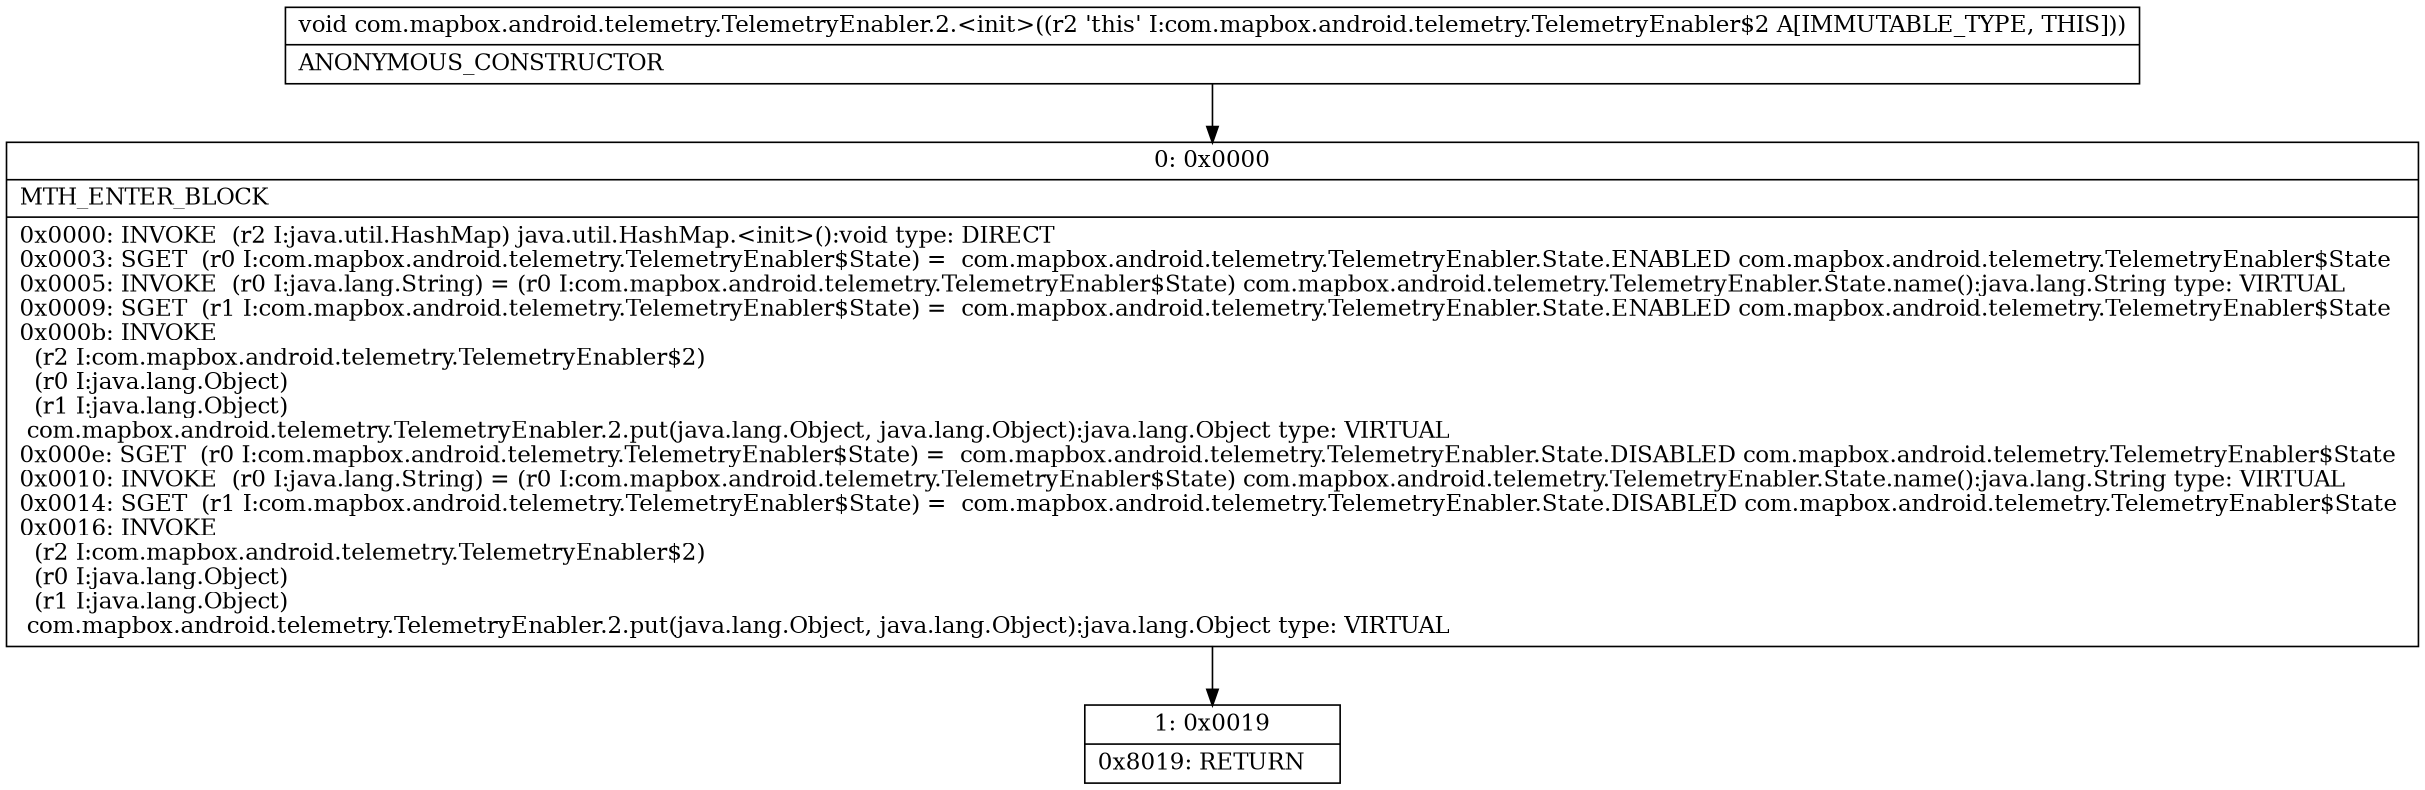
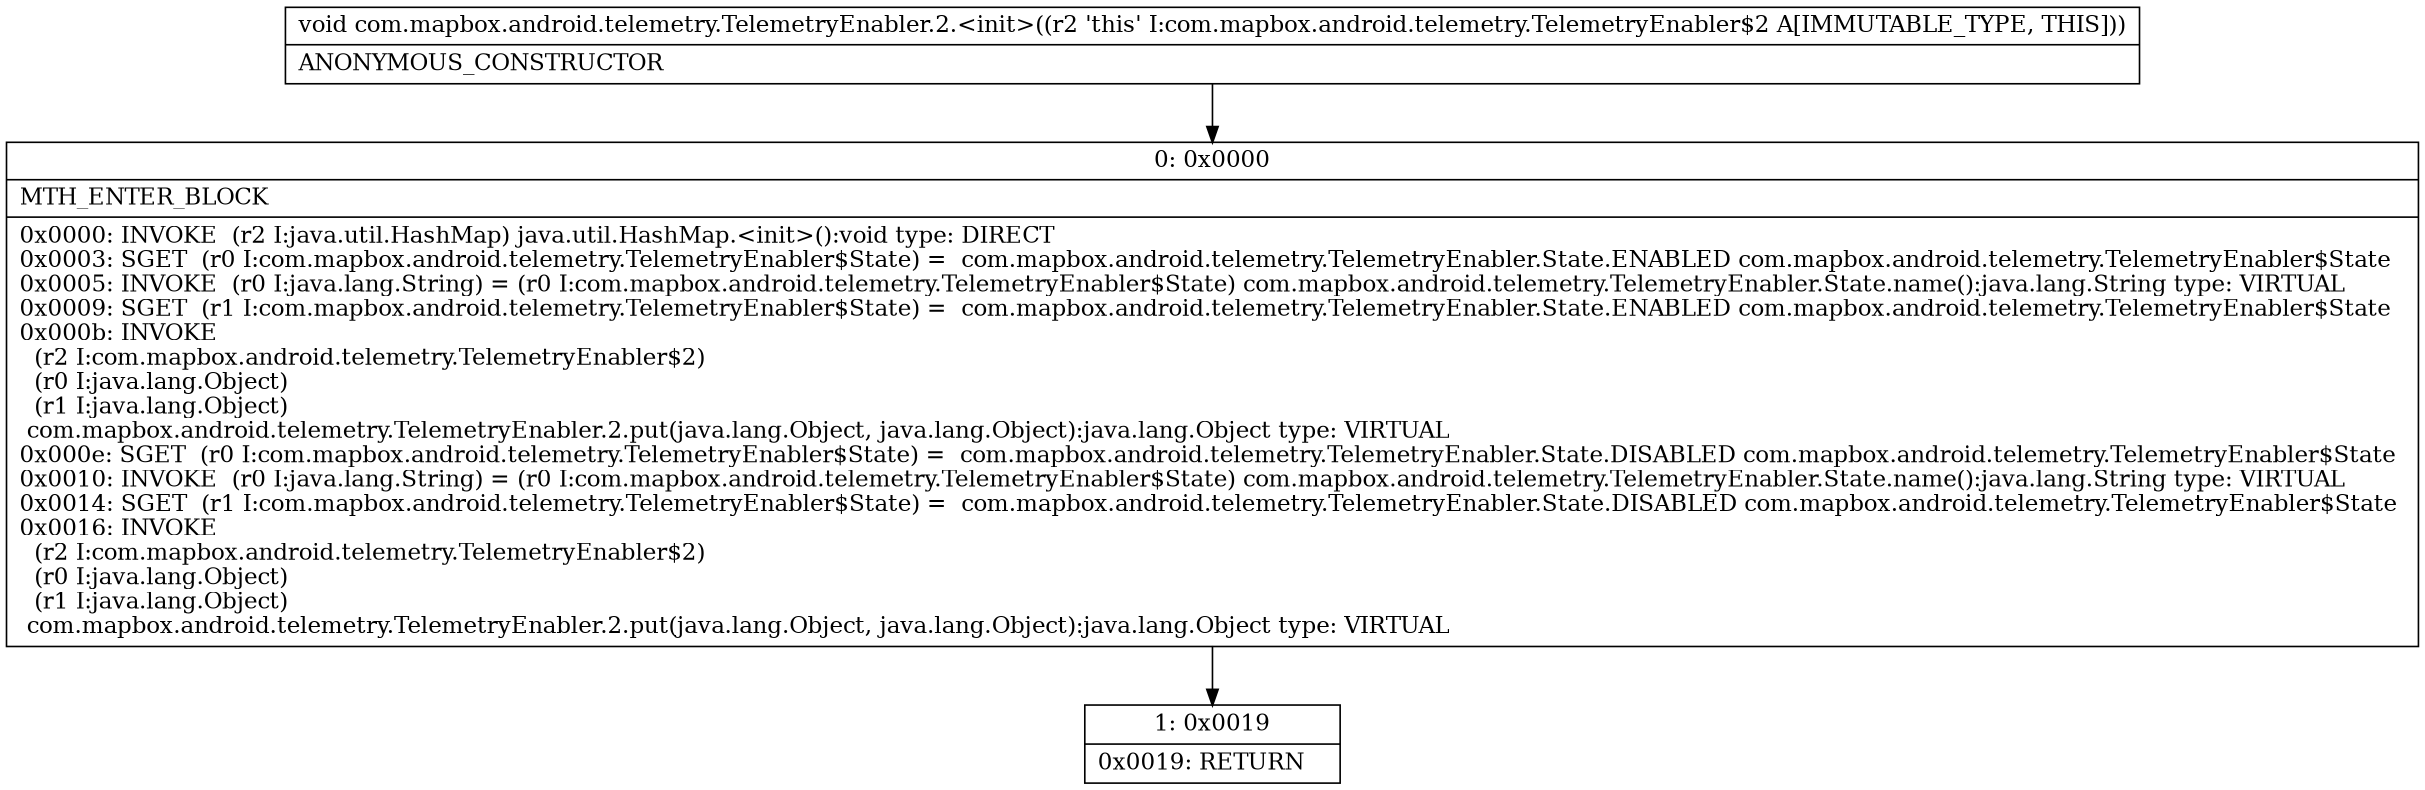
node "1: 0x0019": text "0x8019: RETURN" -> "0x0019: RETURN"
